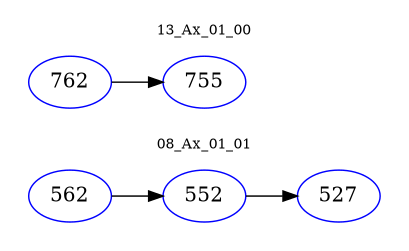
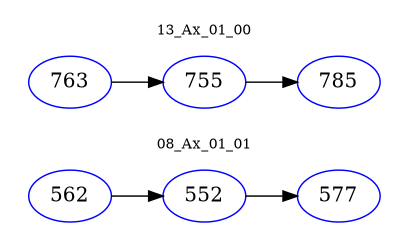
node "762": label "762" -> "763"
node "785": added
node "527": label "527" -> "577"
